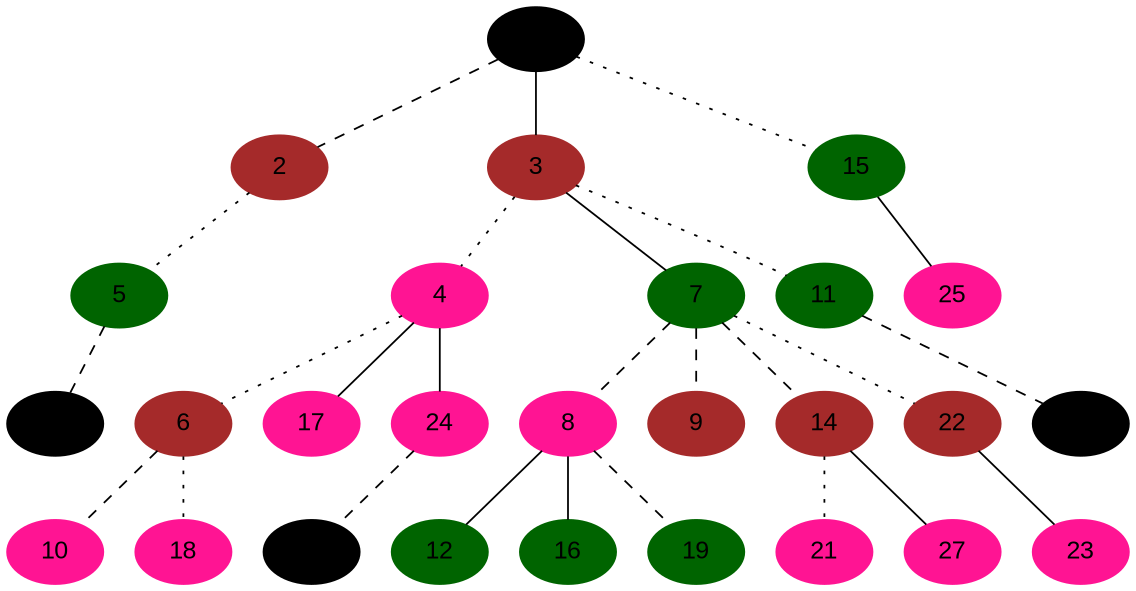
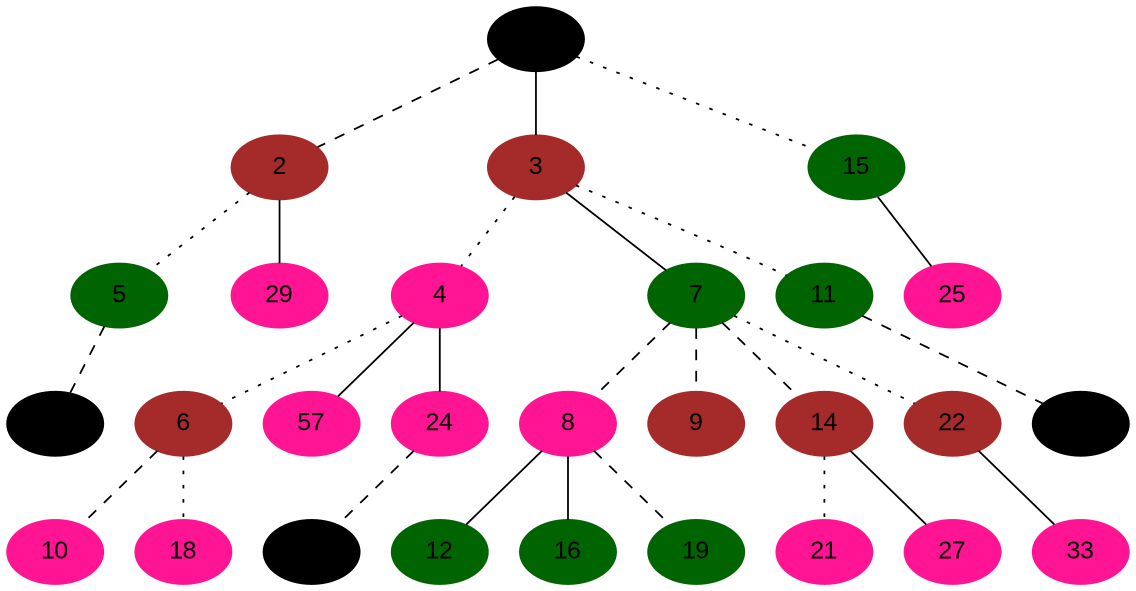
node "29": added
node "17": label "17" -> "57"
node "23": label "23" -> "33"
